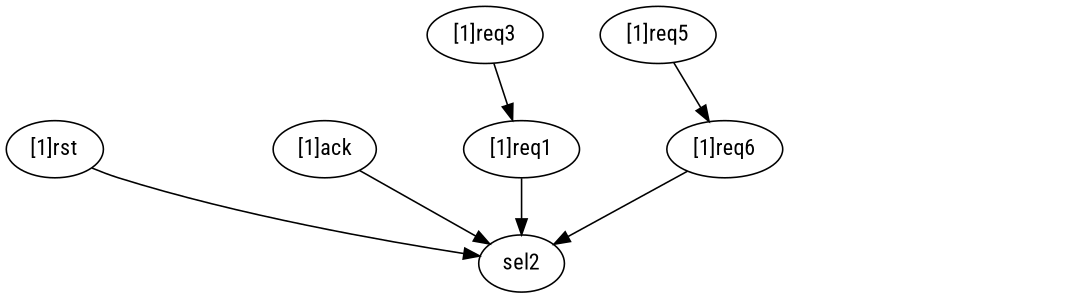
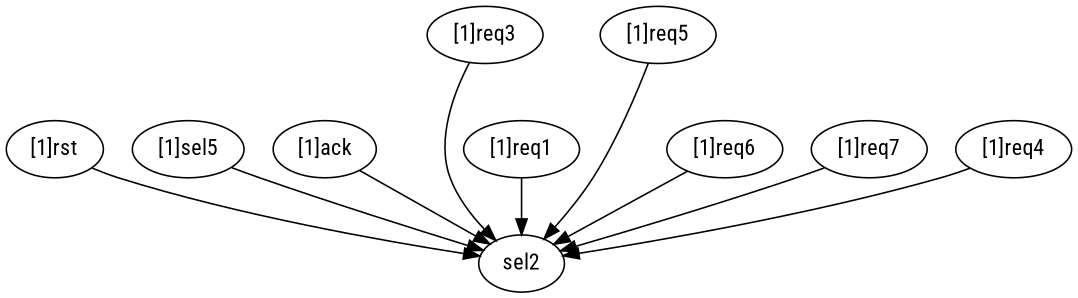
edge "[1]req3" -> "[1]req1": now "[1]req3" -> "sel2"
edge "[1]req5" -> "[1]req6": now "[1]req5" -> "sel2"
node "[1]sel5": added
node "[1]req7": added
node "[1]req4": added
